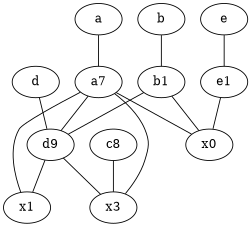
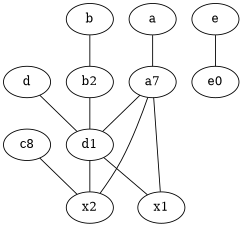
node "b1": label "b1" -> "b2"
node "e1": label "e1" -> "e0"
node "d9": label "d9" -> "d1"
node "x0": removed
node "x3": label "x3" -> "x2"
